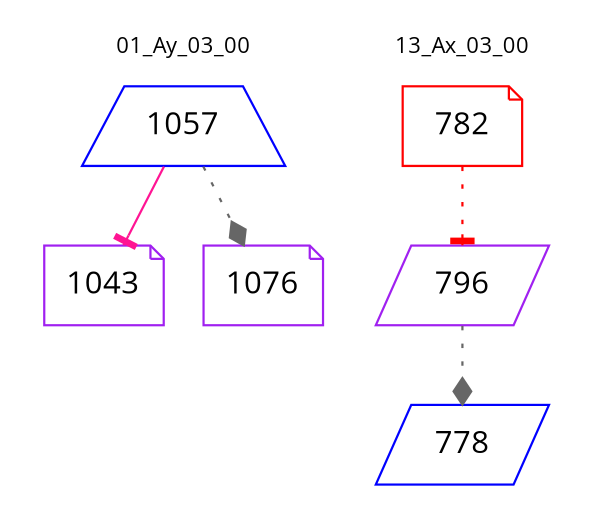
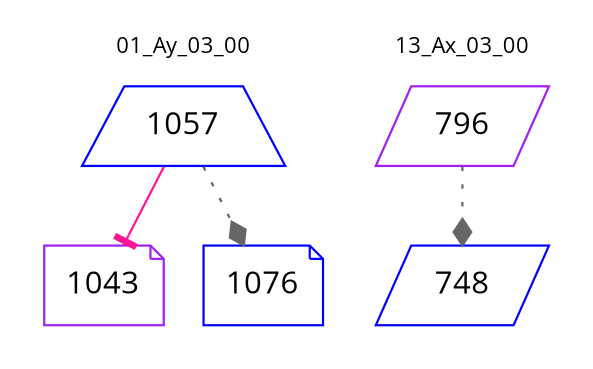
node "782": removed
node "1076": color purple -> blue
node "778": label "778" -> "748"
